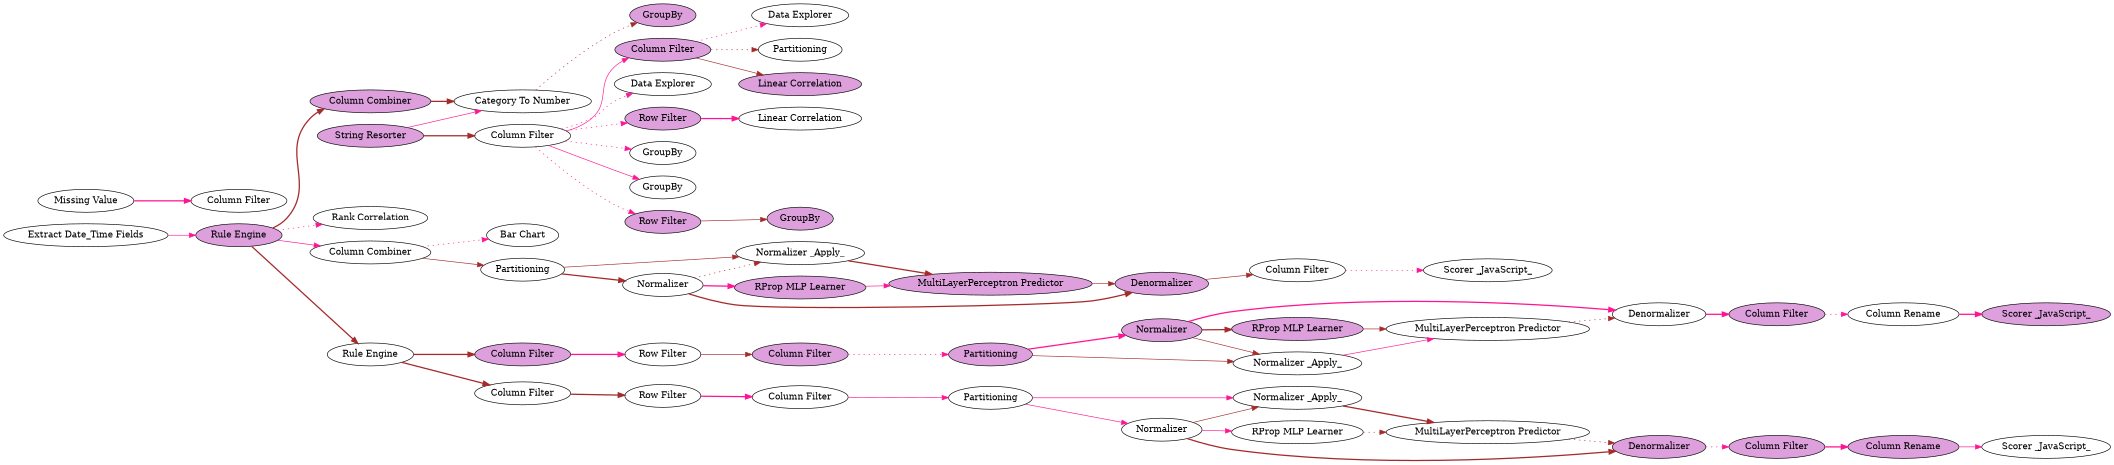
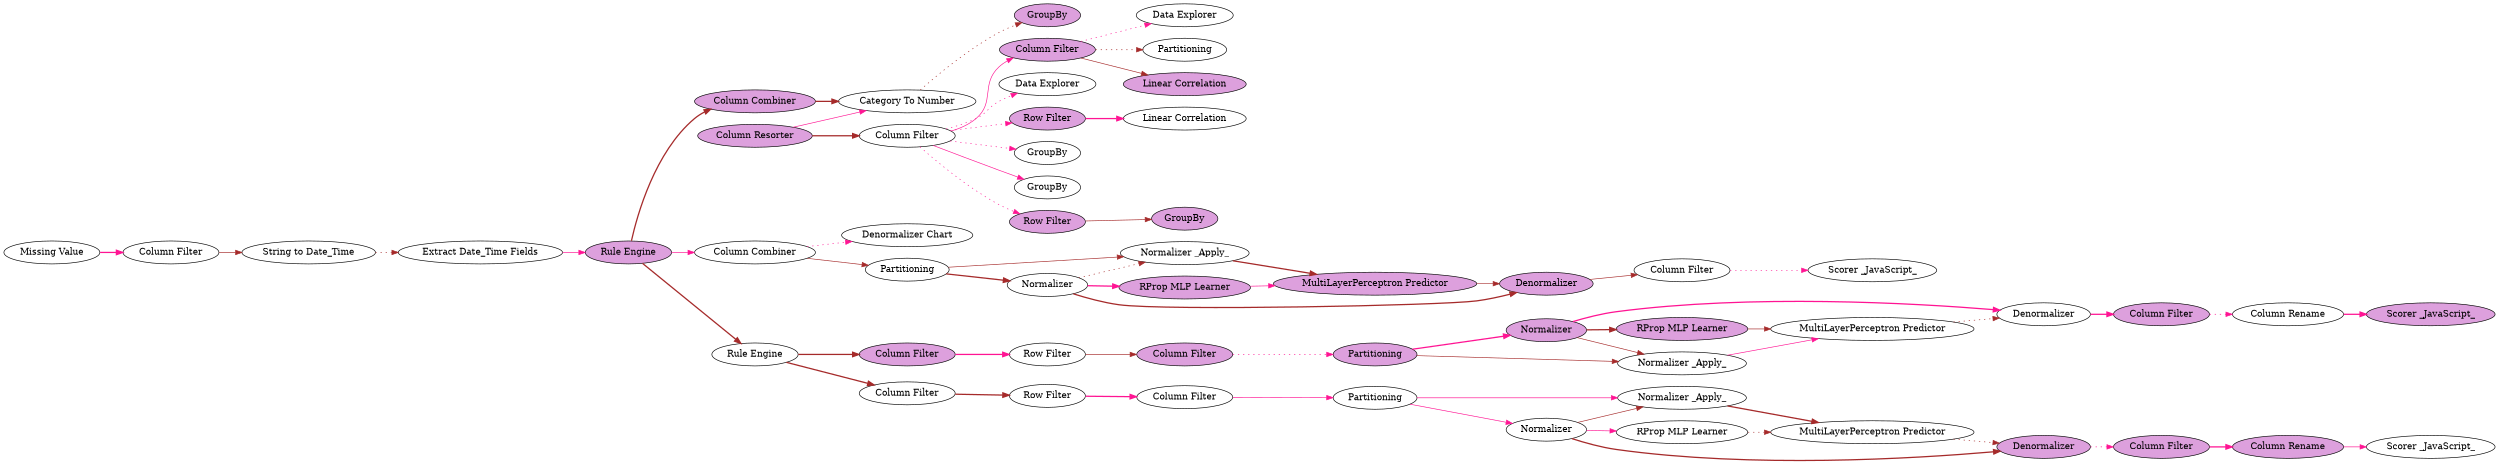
node "String Resorter": label "String Resorter" -> "Column Resorter"
node "Rank Correlation": removed
node "Bar Chart": label "Bar Chart" -> "Denormalizer Chart"
node "String to Date_Time": added
